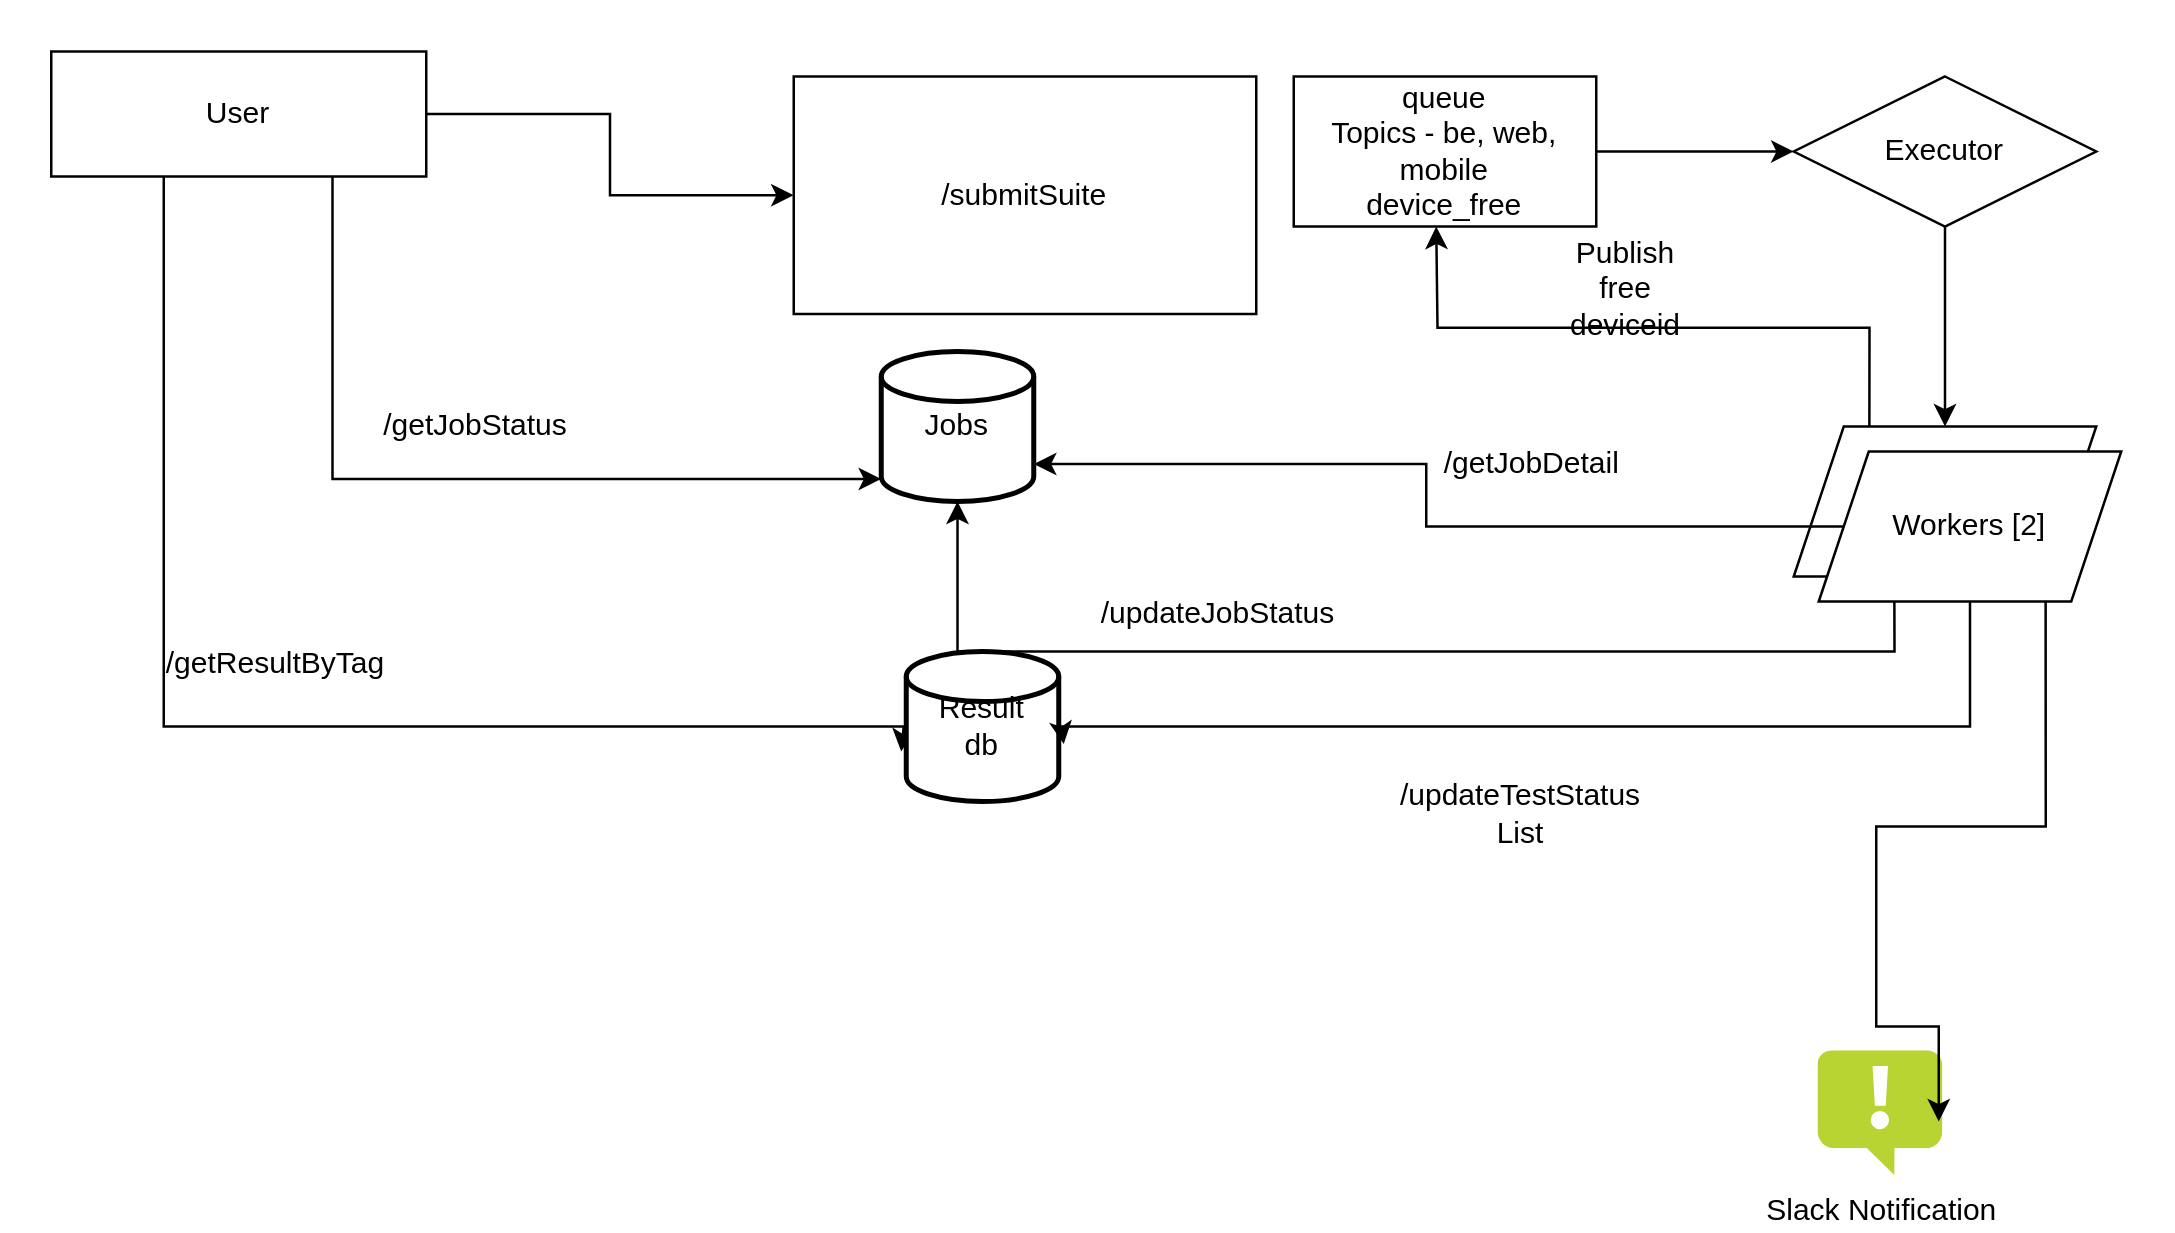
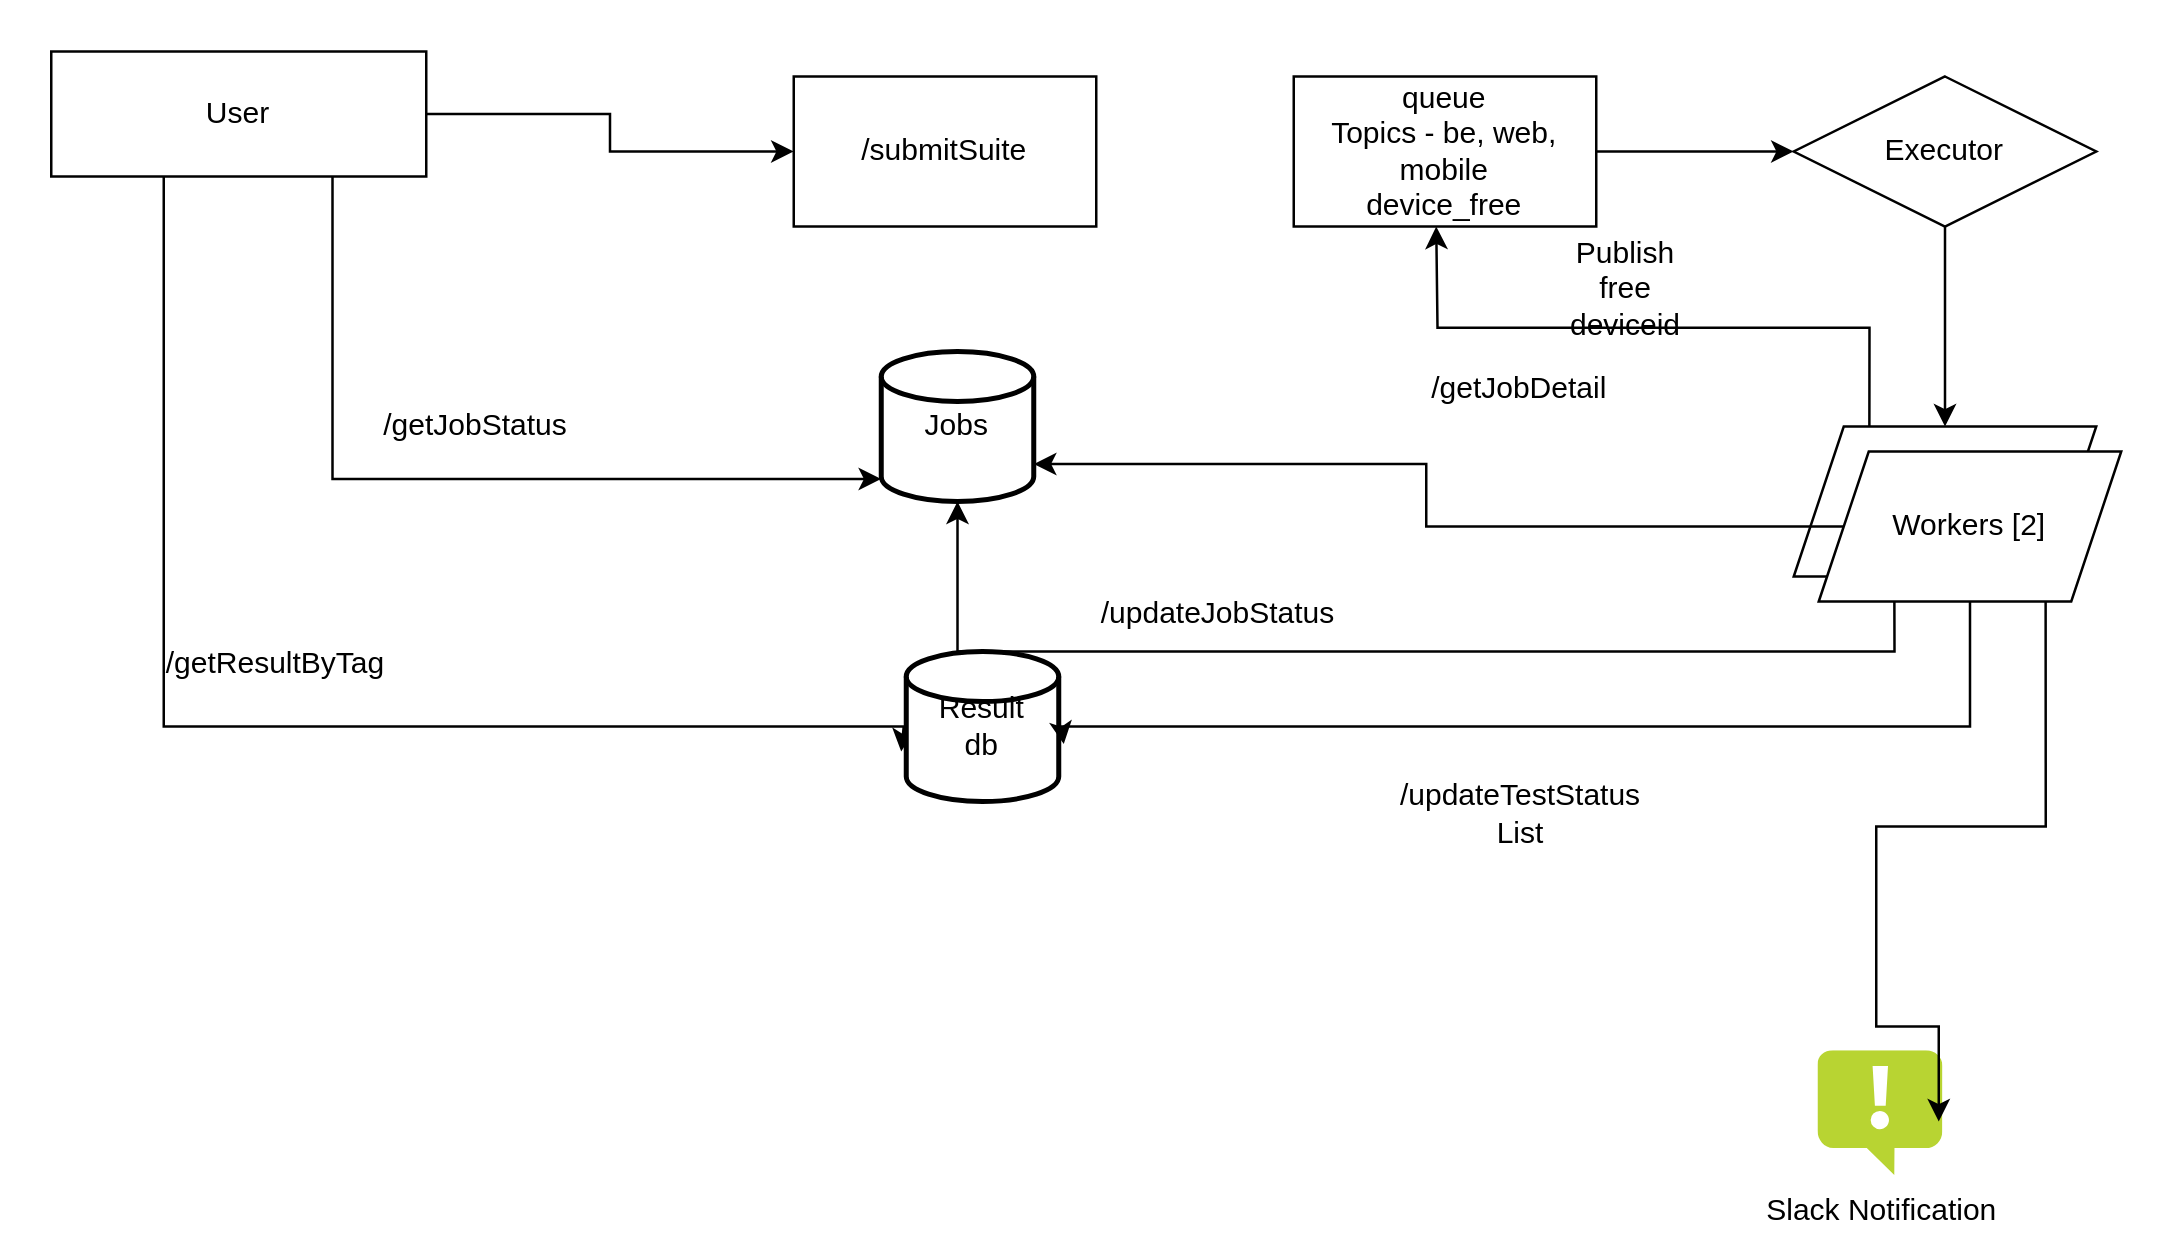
node "/submitSuite": size 463x238 -> 303x150
node "/getJobDetail": moved (1533, 464) -> (1520, 389)
